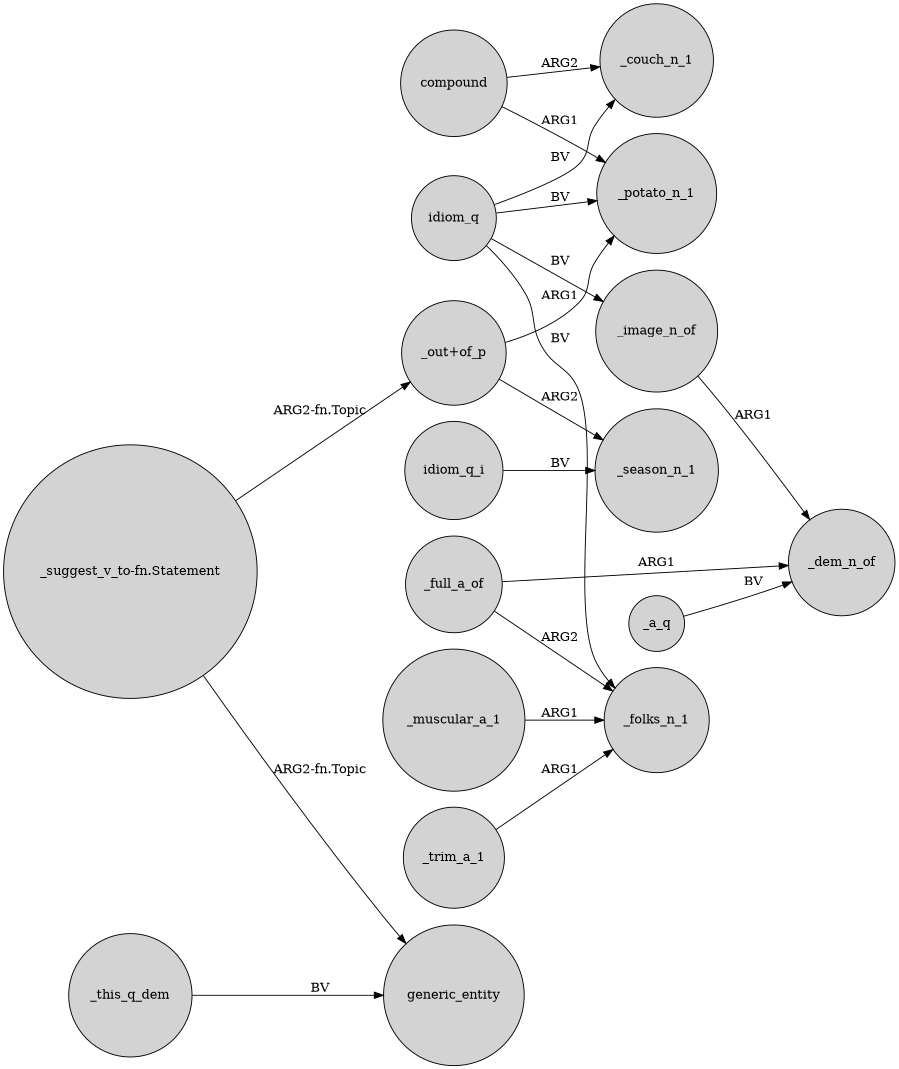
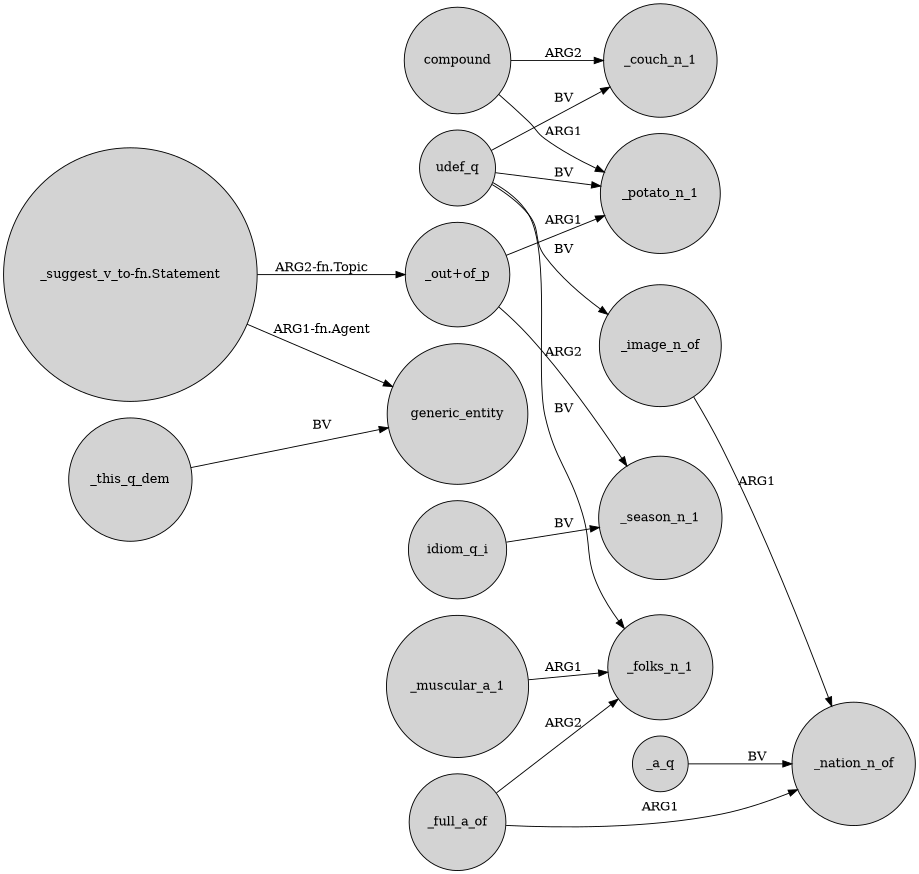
node "idiom_q": label "idiom_q" -> "udef_q"
node "_dem_n_of": label "_dem_n_of" -> "_nation_n_of"
edge "_suggest_v_to-fn.Statement" -> "generic_entity": label "ARG2-fn.Topic" -> "ARG1-fn.Agent"
node "_trim_a_1": removed
